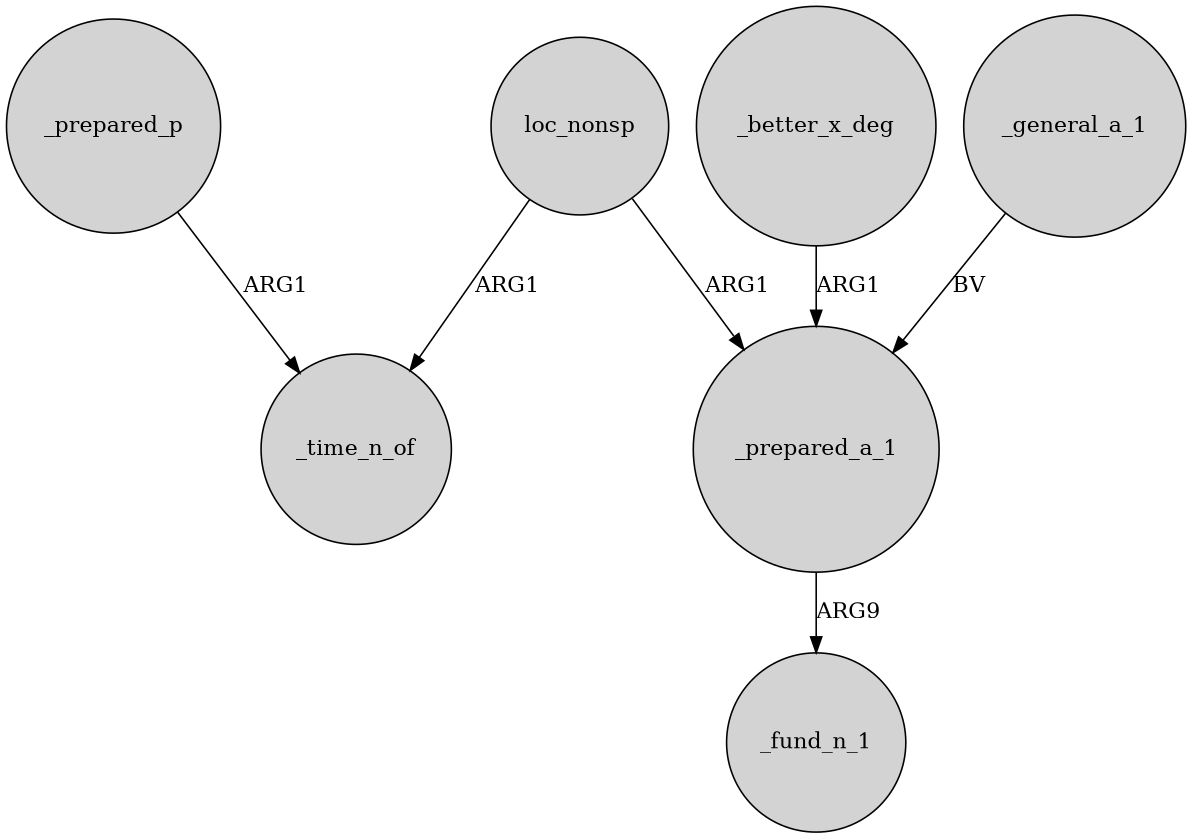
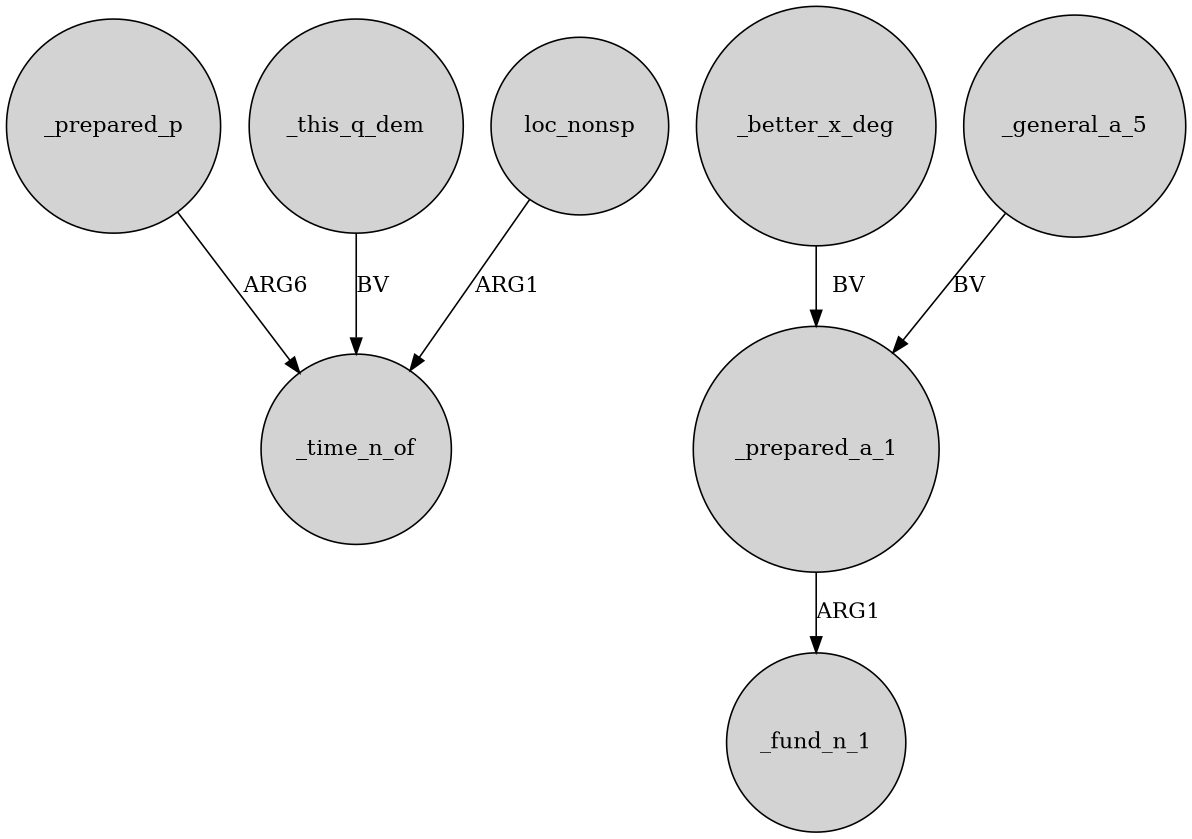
node "_this_q_dem": added
node "_general_a_1": label "_general_a_1" -> "_general_a_5"
edge "loc_nonsp" -> "_prepared_a_1": removed, label "ARG1"
edge "_prepared_p" -> "_time_n_of": label "ARG1" -> "ARG6"
edge "_better_x_deg" -> "_prepared_a_1": label "ARG1" -> "BV"
edge "_prepared_a_1" -> "_fund_n_1": label "ARG9" -> "ARG1"
